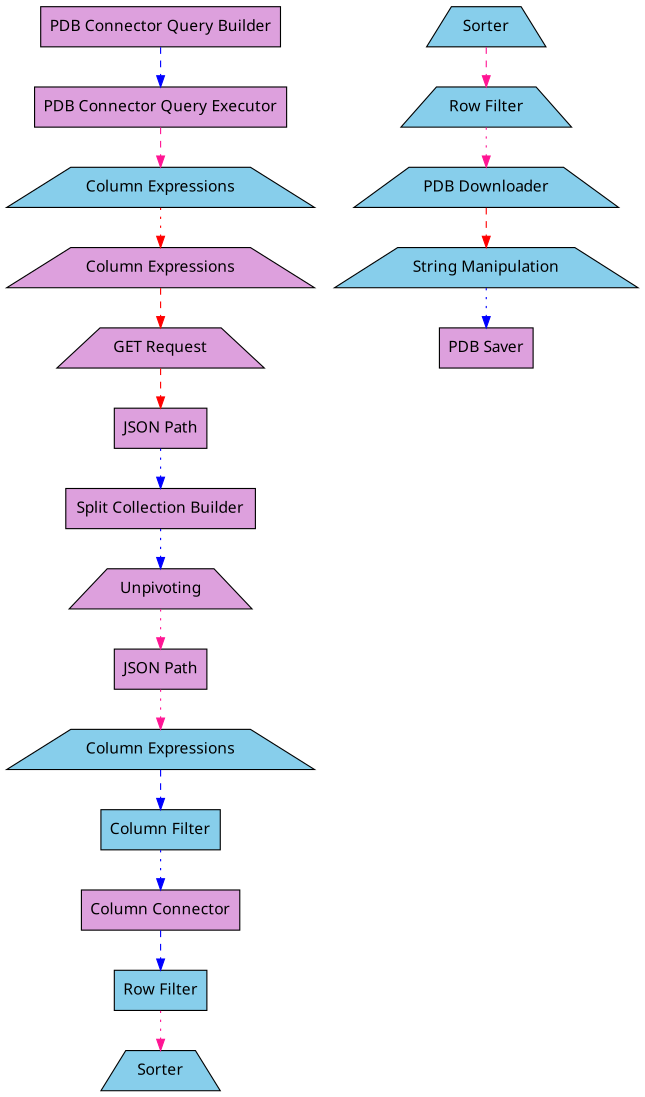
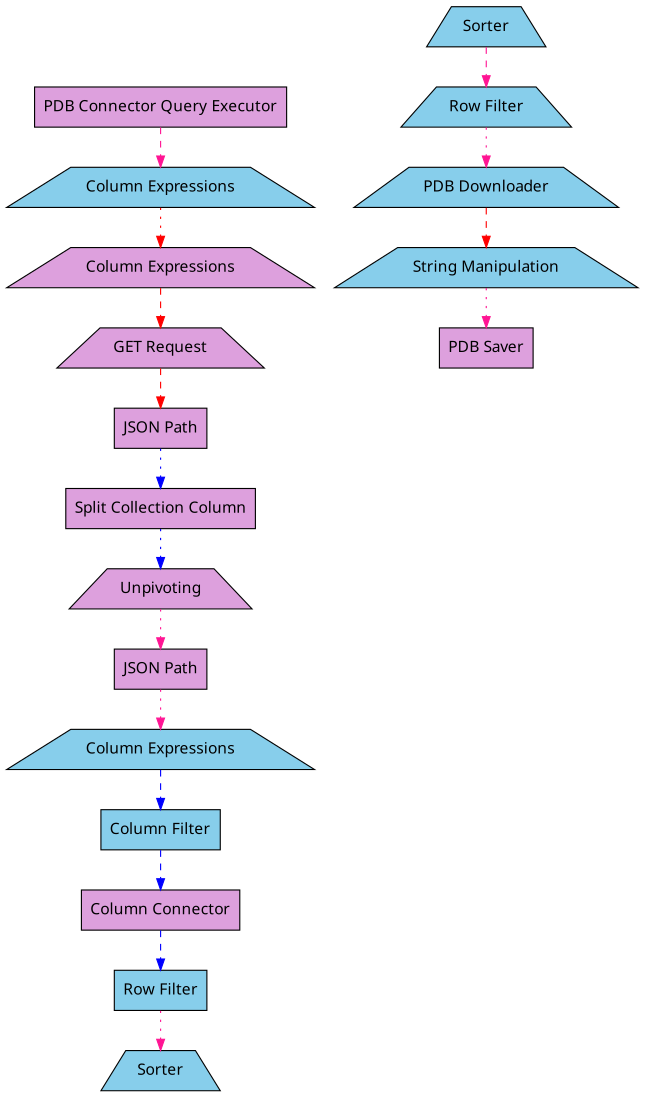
node "PDB Connector Query Builder": removed
edge "String Manipulation" -> "PDB Saver": color blue -> deeppink
node "Split Collection Builder": label "Split Collection Builder" -> "Split Collection Column"
edge "Column Filter" -> "Column Connector": style dotted -> dashed
